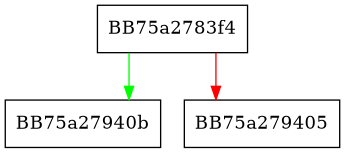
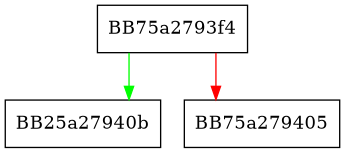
node "BB75a2783f4": label "BB75a2783f4" -> "BB75a2793f4"
node "BB75a27940b": label "BB75a27940b" -> "BB25a27940b"
